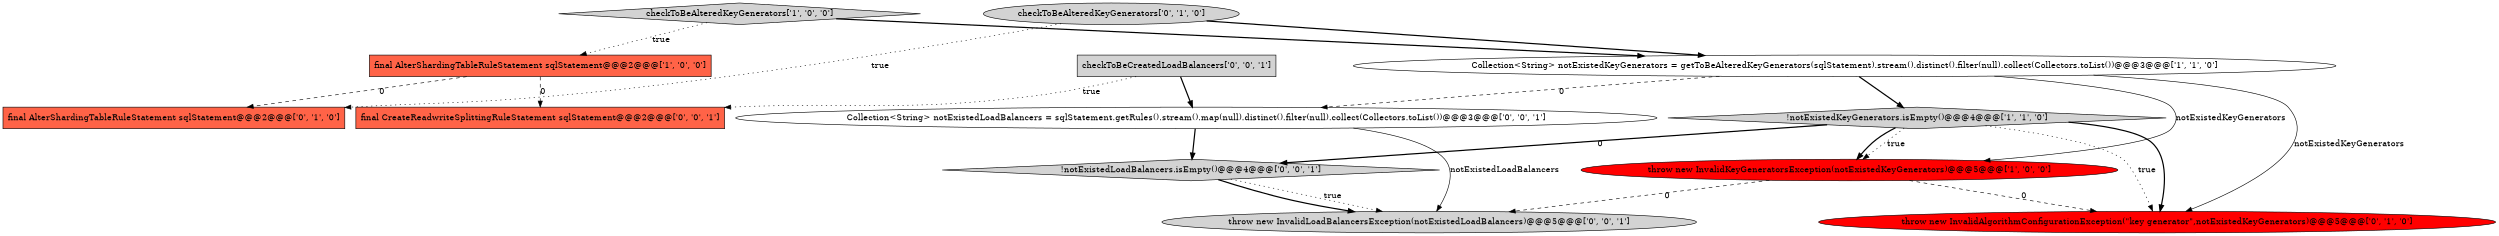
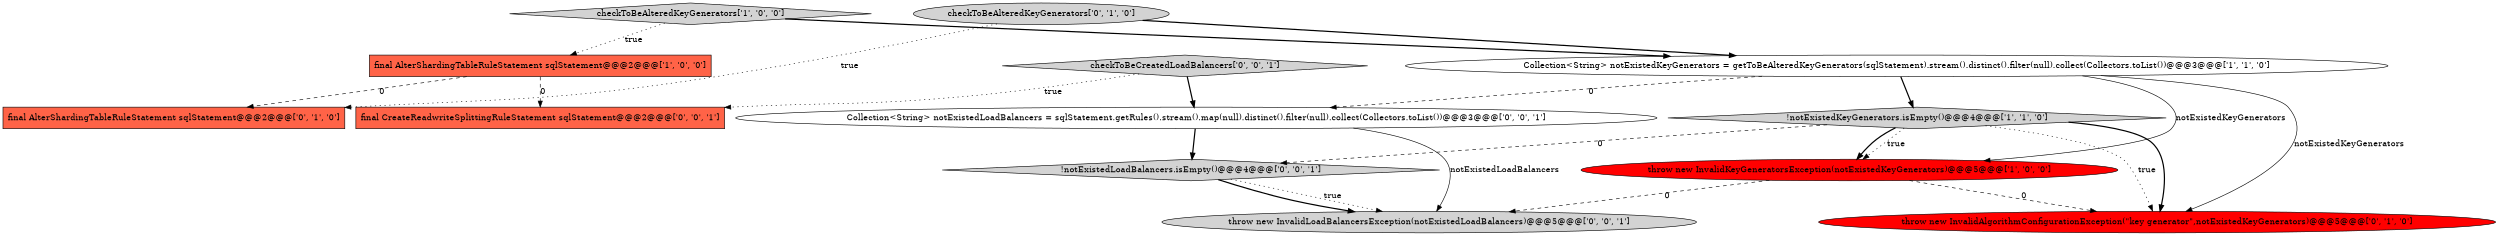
node "checkToBeCreatedLoadBalancers['0', '0', '1']": shape box -> diamond
edge "!notExistedKeyGenerators.isEmpty()@@@4@@@['1', '1', '0']" -> "!notExistedLoadBalancers.isEmpty()@@@4@@@['0', '0', '1']": style bold -> dashed
